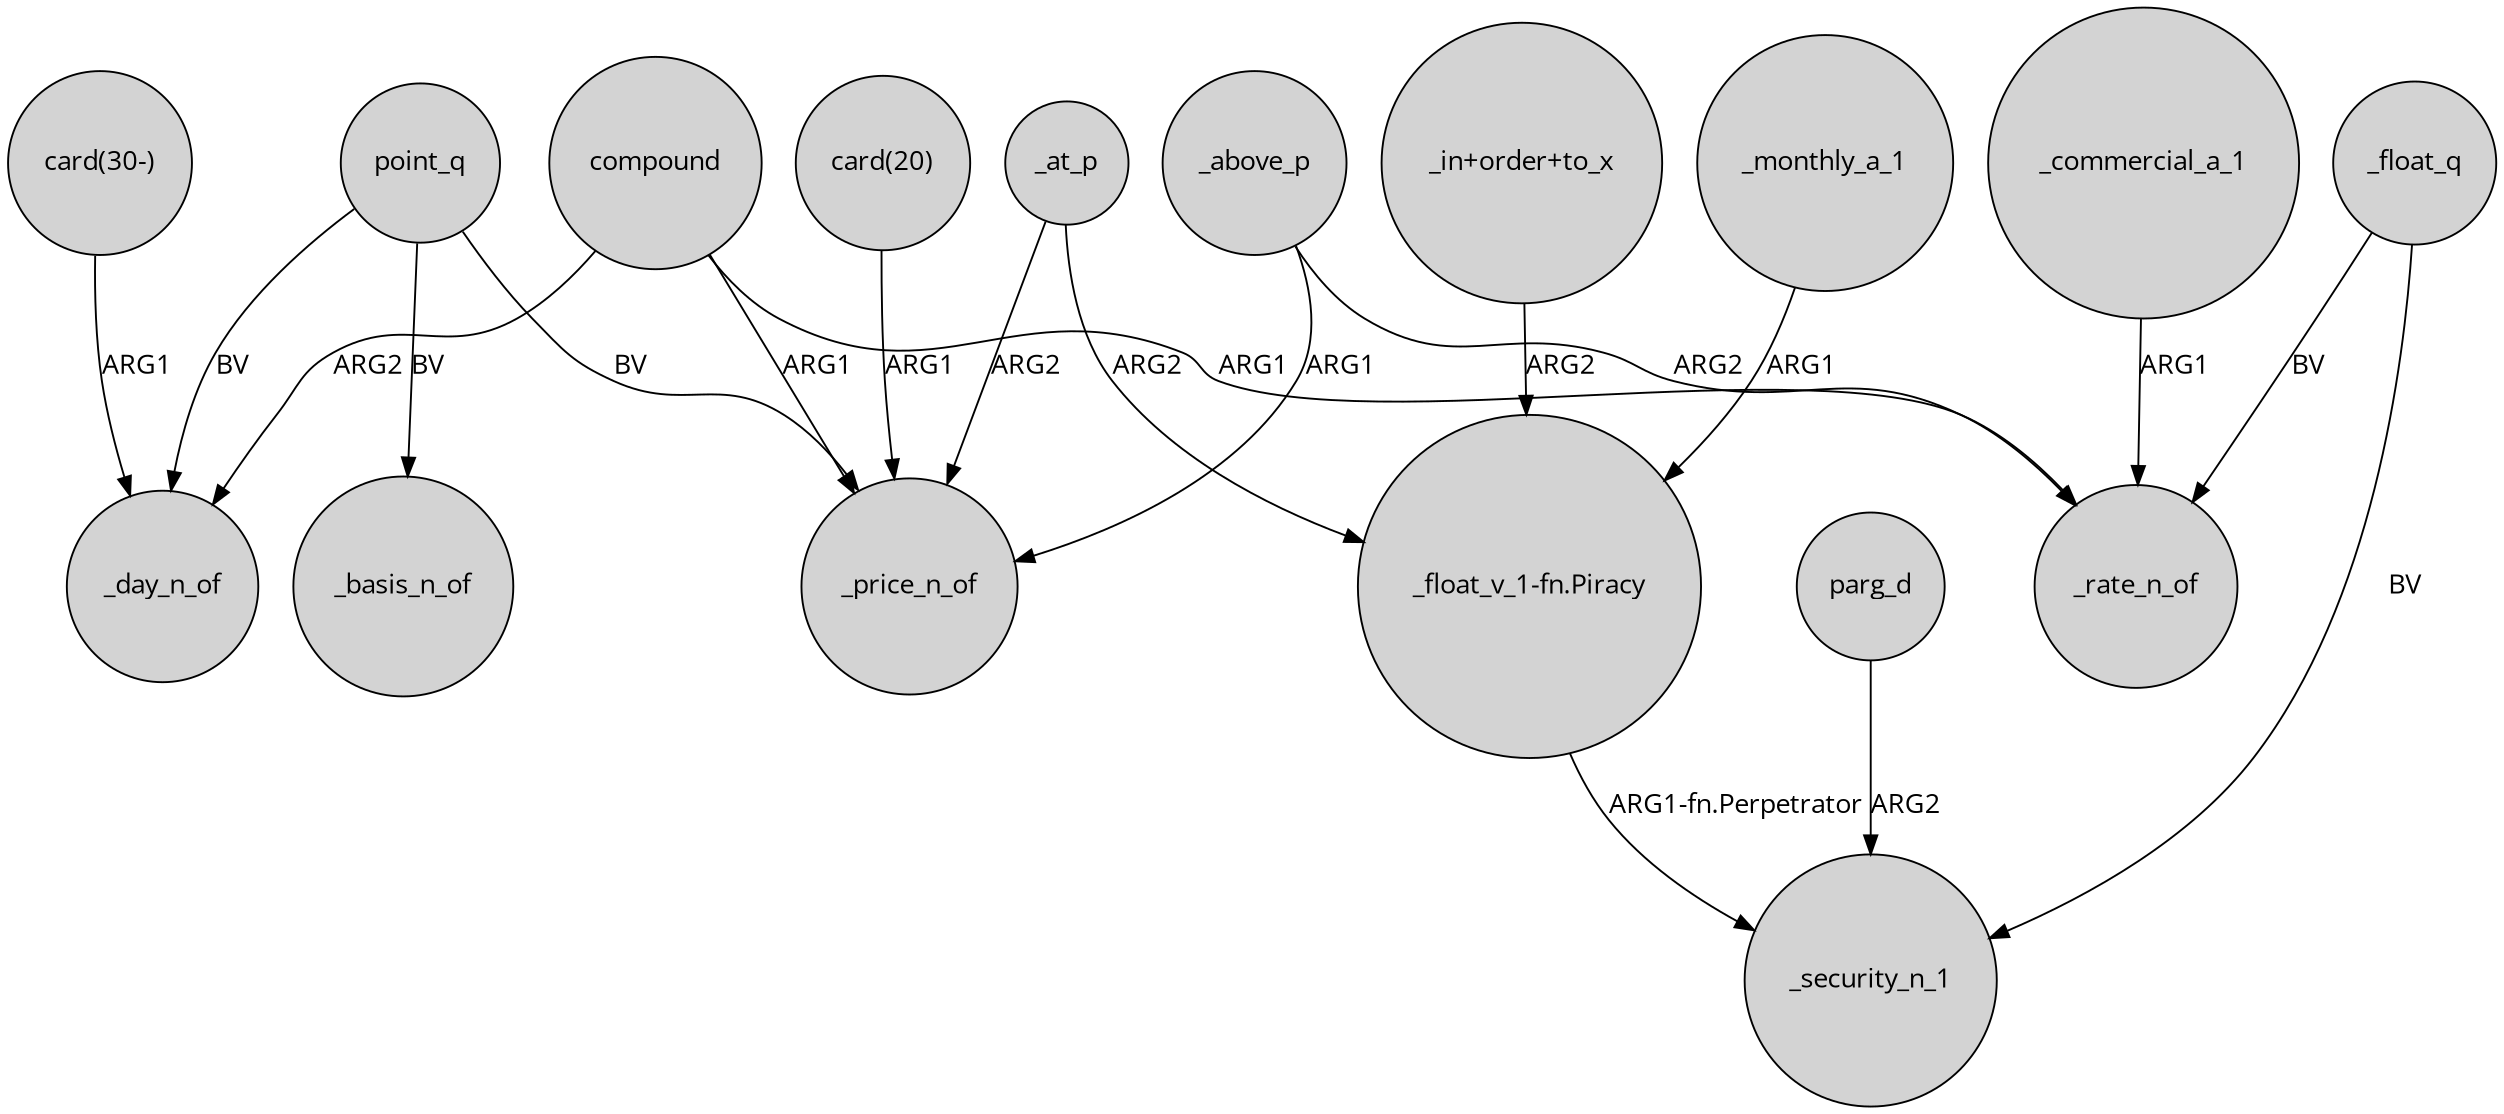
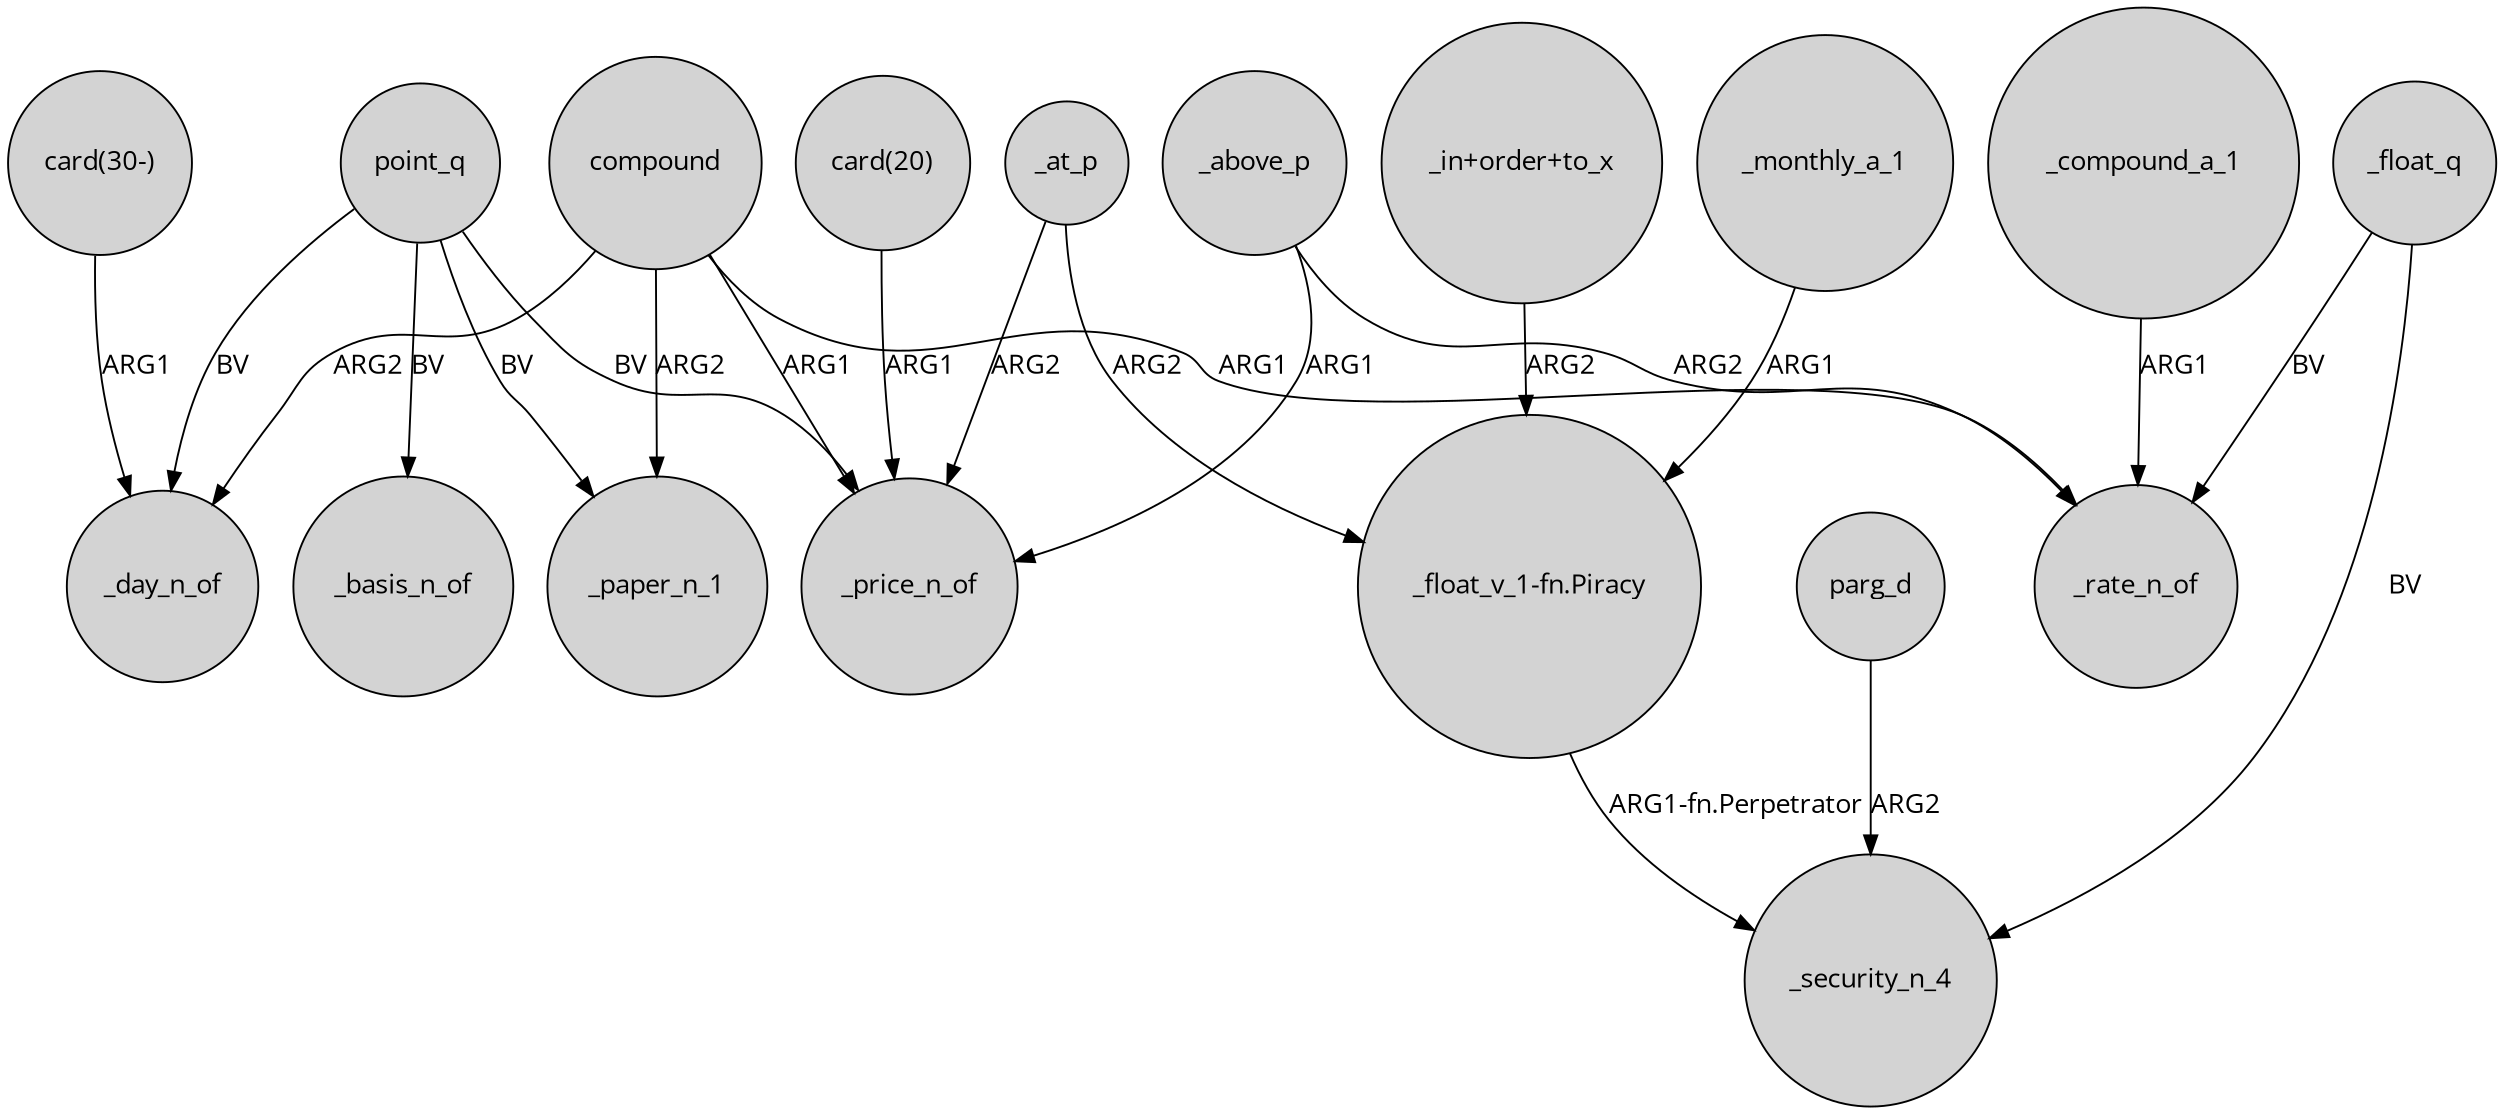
node "_commercial_a_1": label "_commercial_a_1" -> "_compound_a_1"
node "_paper_n_1": added
node "_security_n_1": label "_security_n_1" -> "_security_n_4"
